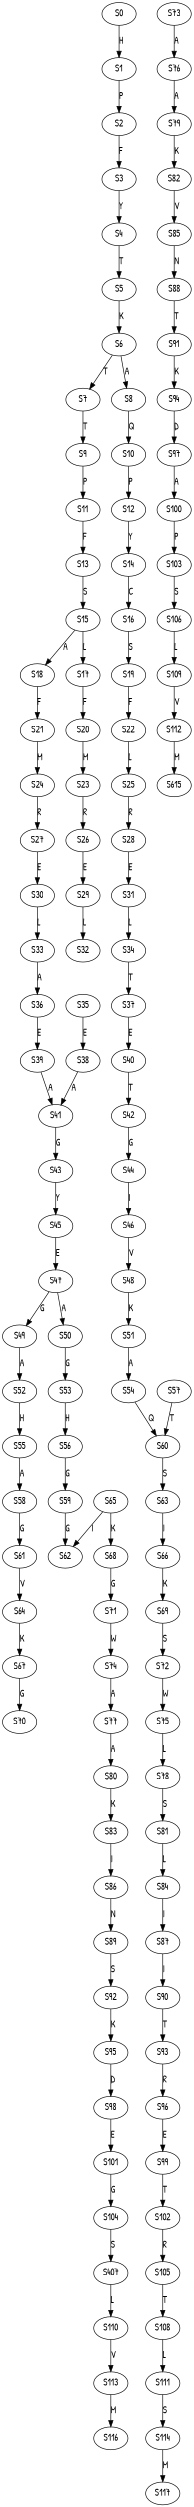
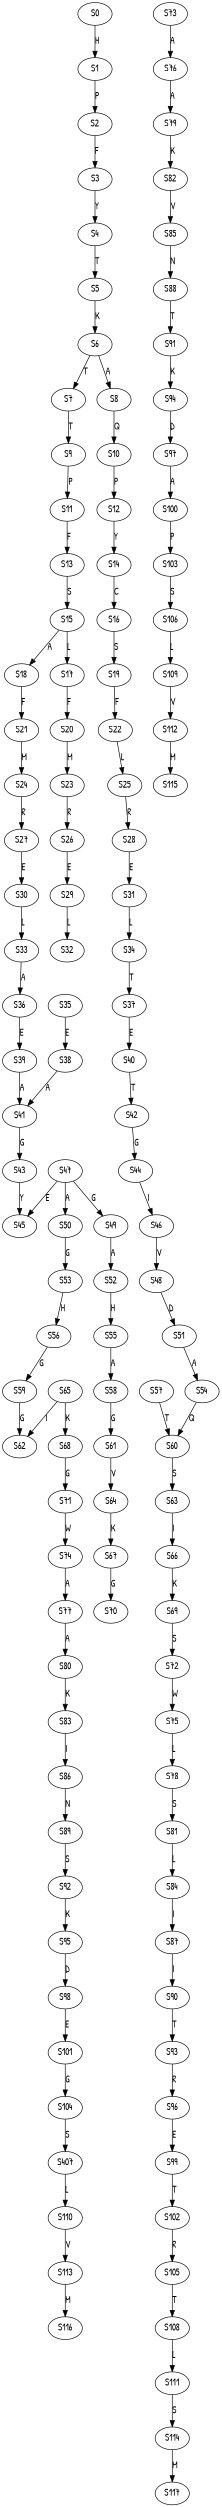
node "S615": label "S615" -> "S115"
edge "S45" -> "S47": reversed
edge "S48" -> "S51": label "K" -> "D"
